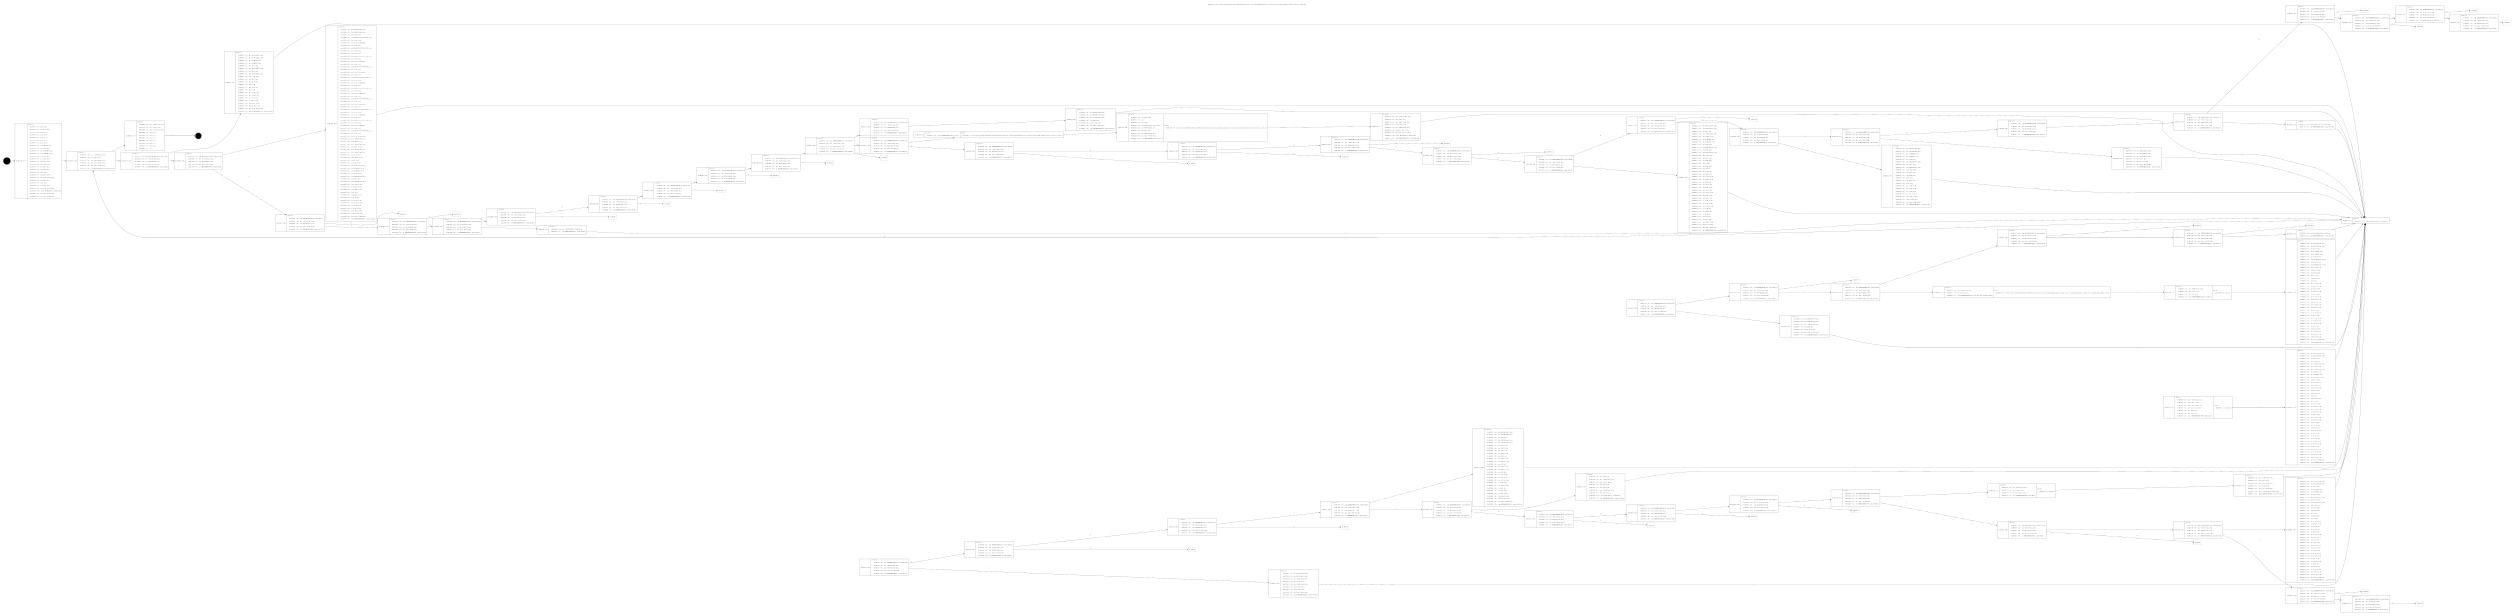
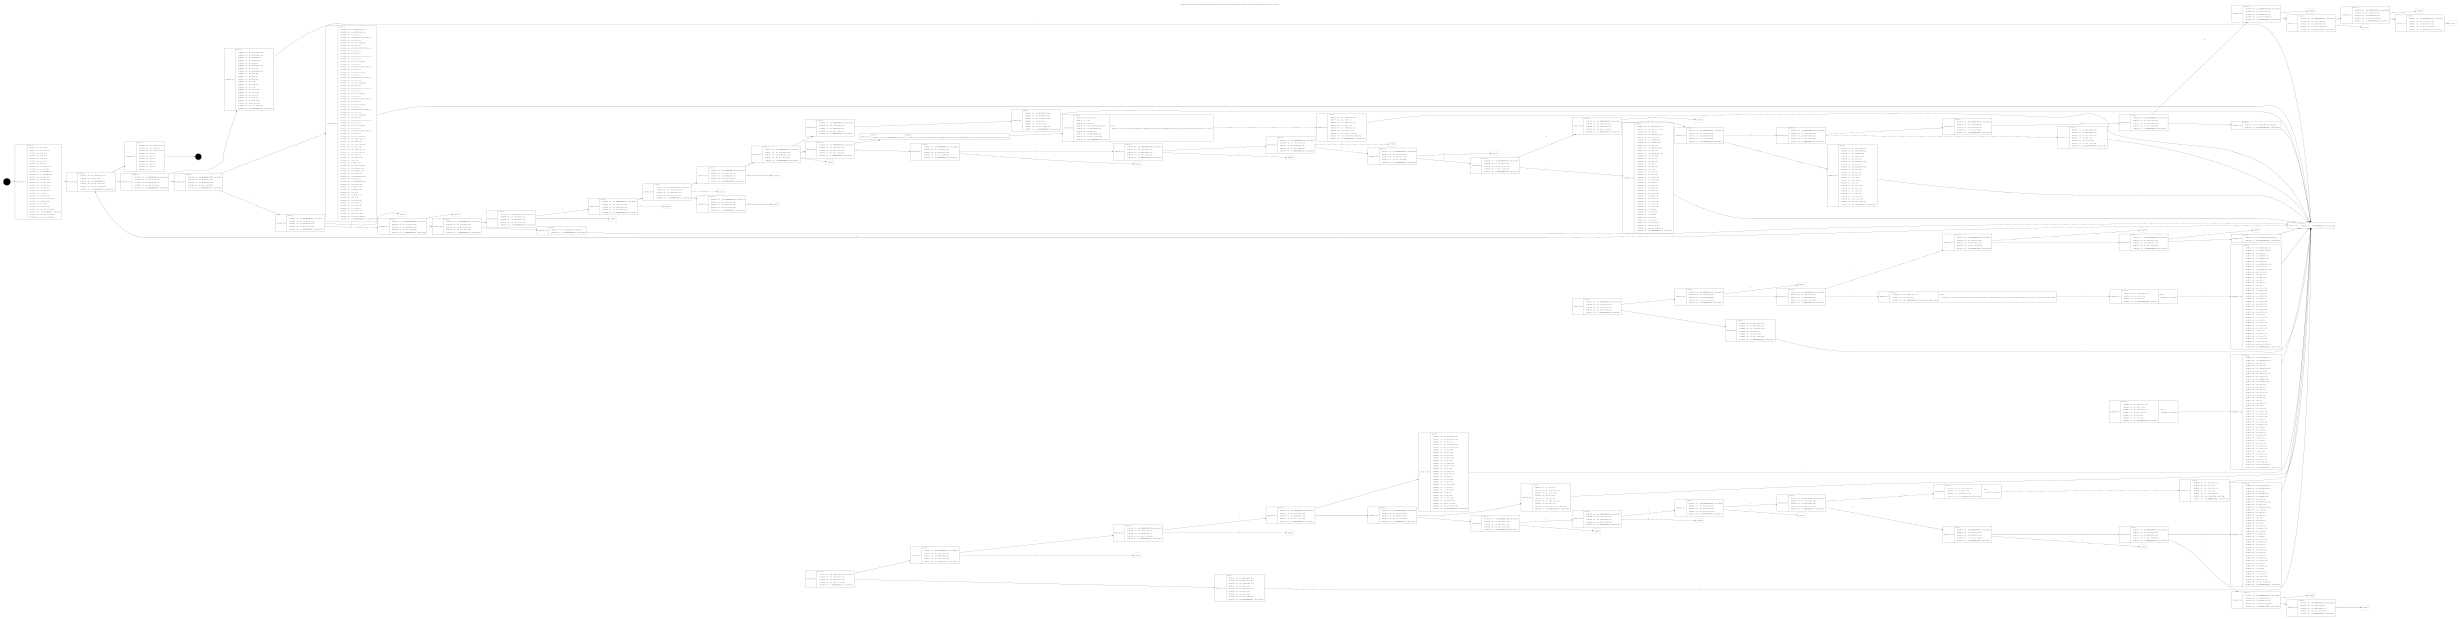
edge "0x4018df [28]" -> "0x4018fb [28]": now "0x4018c3 [28]" -> "0x4018fb [28]"
